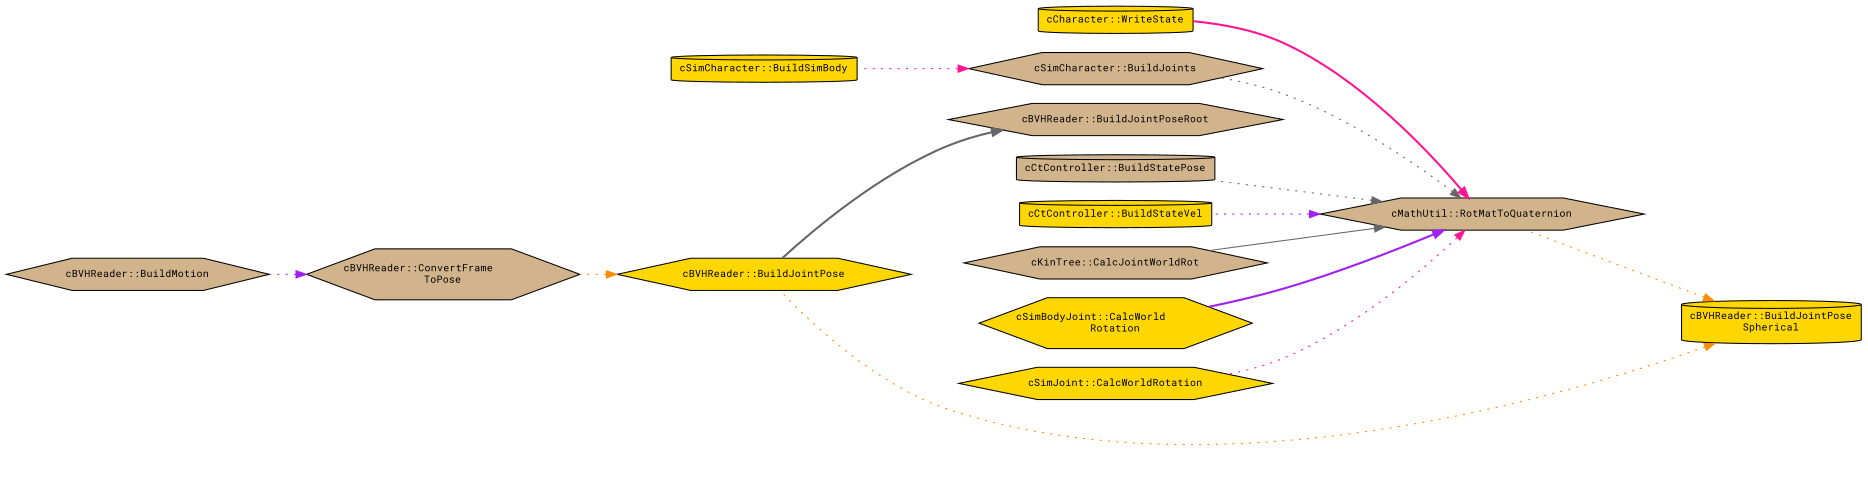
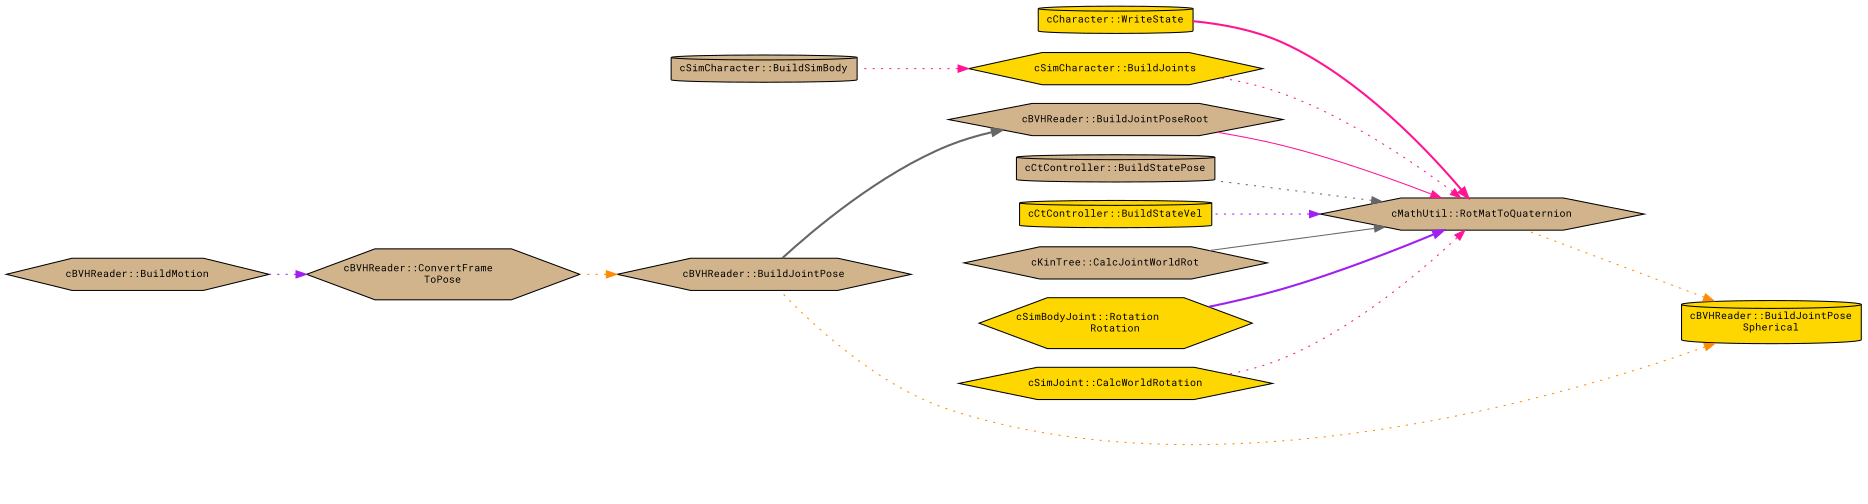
node "cSimCharacter::BuildSimBody": fillcolor gold -> tan
node "cSimCharacter::BuildJoints": fillcolor tan -> gold
edge "cSimCharacter::BuildJoints" -> "cMathUtil::RotMatToQuaternion": color gray40 -> deeppink
edge "cBVHReader::BuildJointPoseRoot" -> "cMathUtil::RotMatToQuaternion": added
node "cBVHReader::BuildJointPose": fillcolor gold -> tan
node "cSimBodyJoint::CalcWorld Rotation": label "cSimBodyJoint::CalcWorld Rotation" -> "cSimBodyJoint::Rotation Rotation"
